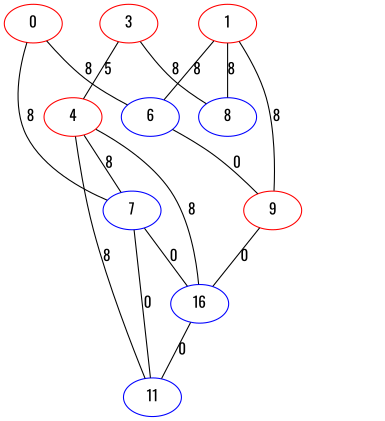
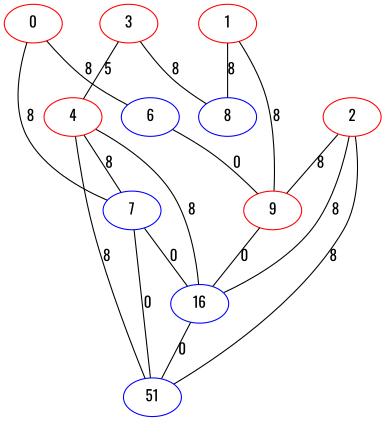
edge "1" -- "6": removed, label "8"
node "2": added
node "11": label "11" -> "51"
